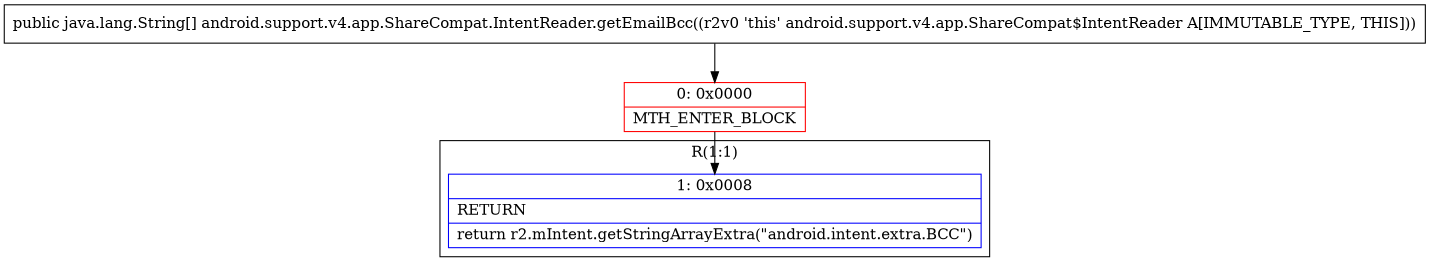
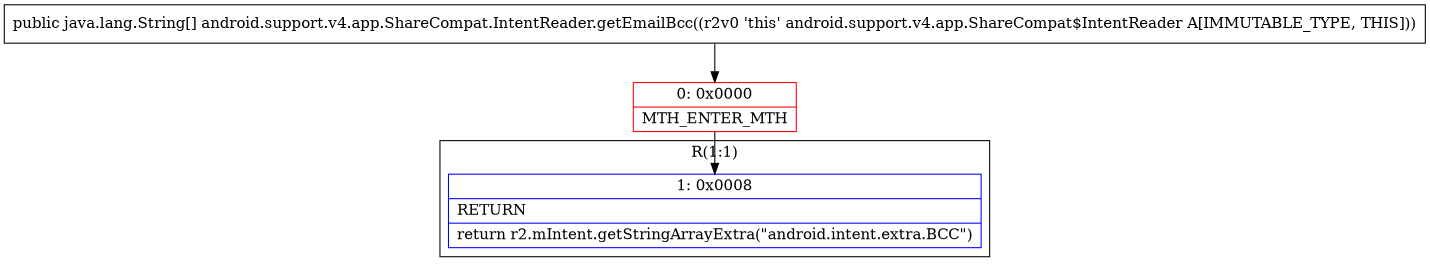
node "0: 0x0000": text "MTH_ENTER_BLOCK" -> "MTH_ENTER_MTH"
